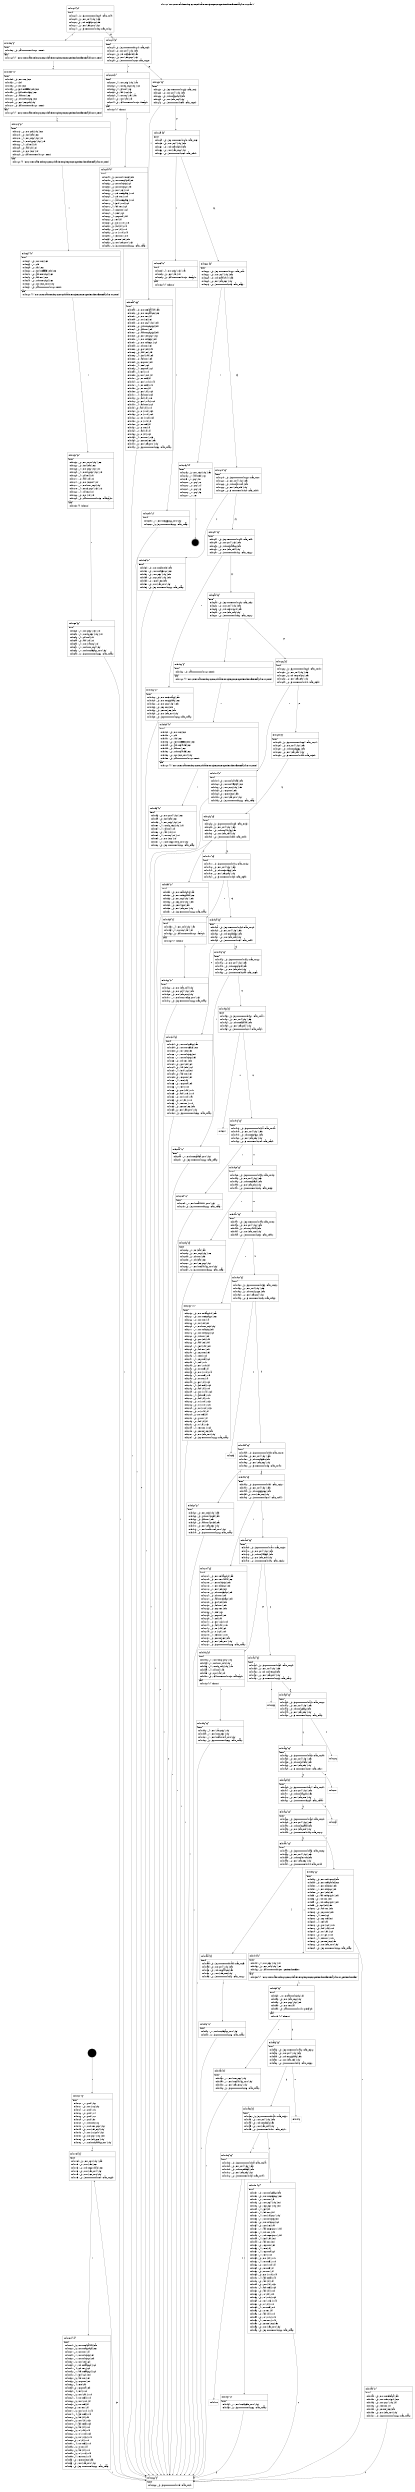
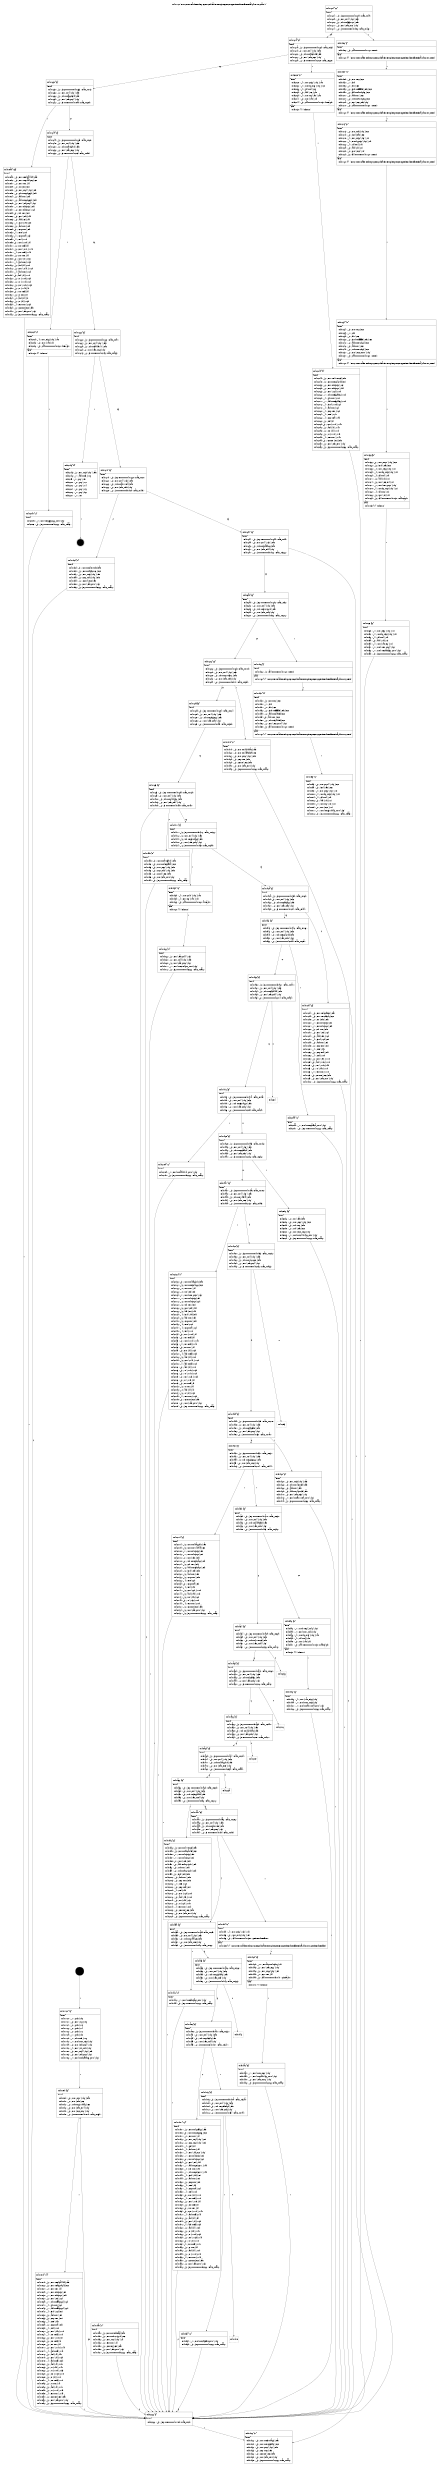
edge "0x401b28 [27]" -> "0x402268 [5]": reversed
edge "0x401f8b [23]" -> "0x401ad3 [25]": now "0x401aba [25]" -> "0x401ad3 [25]"
